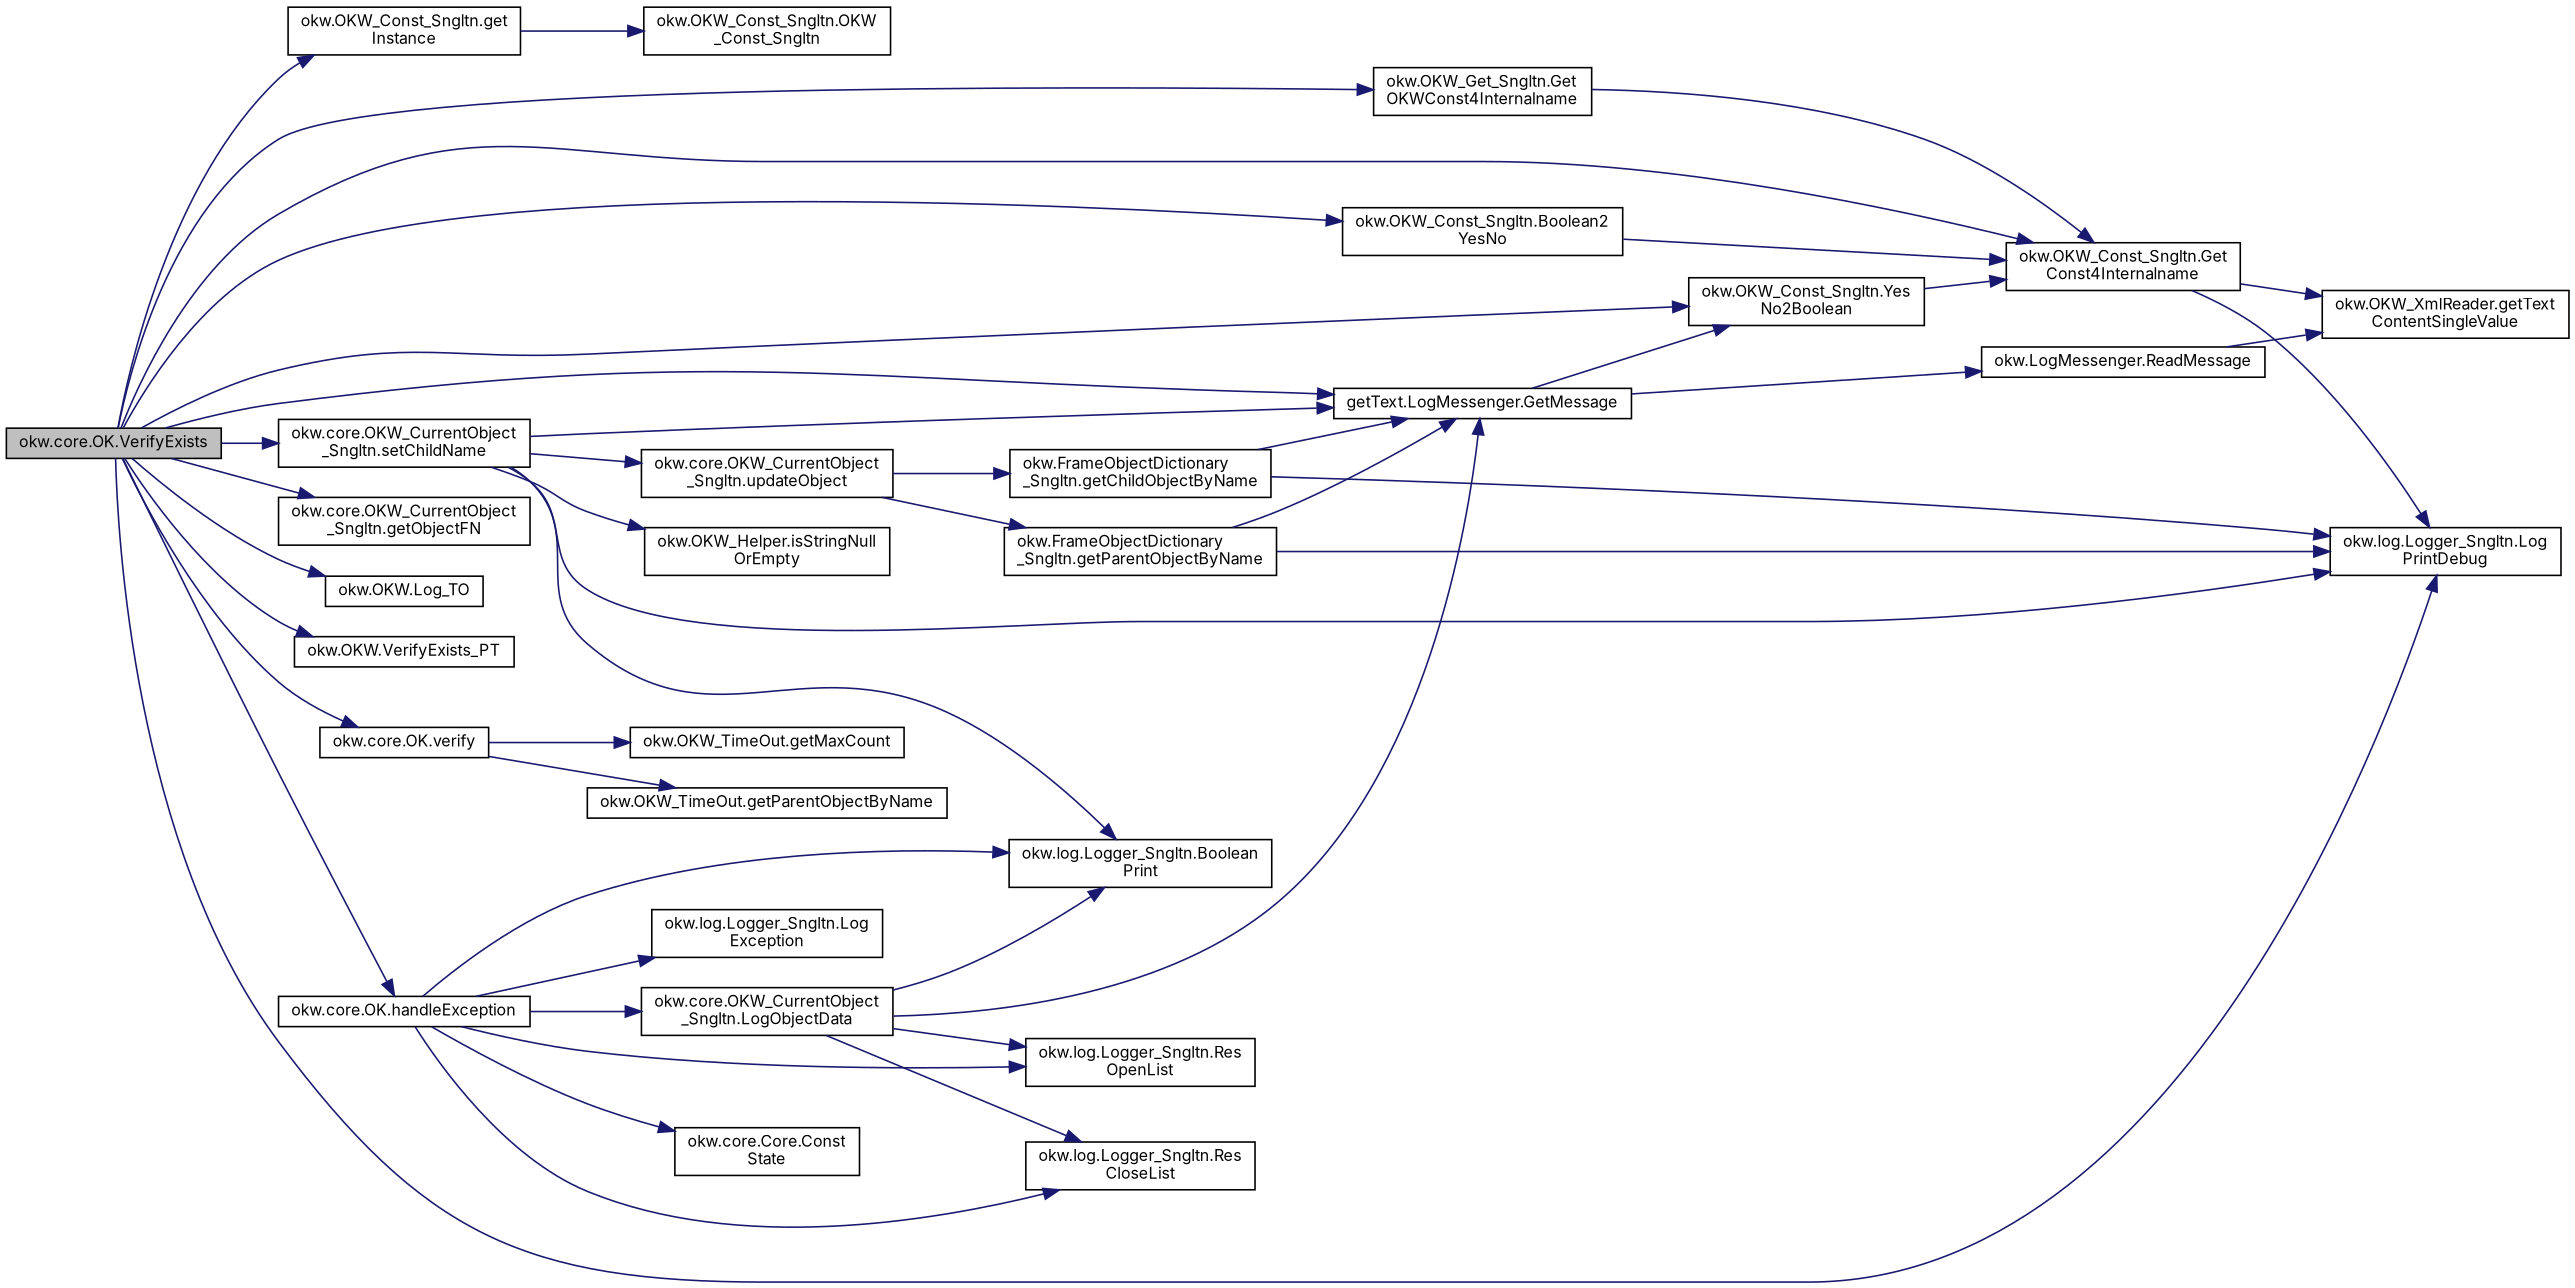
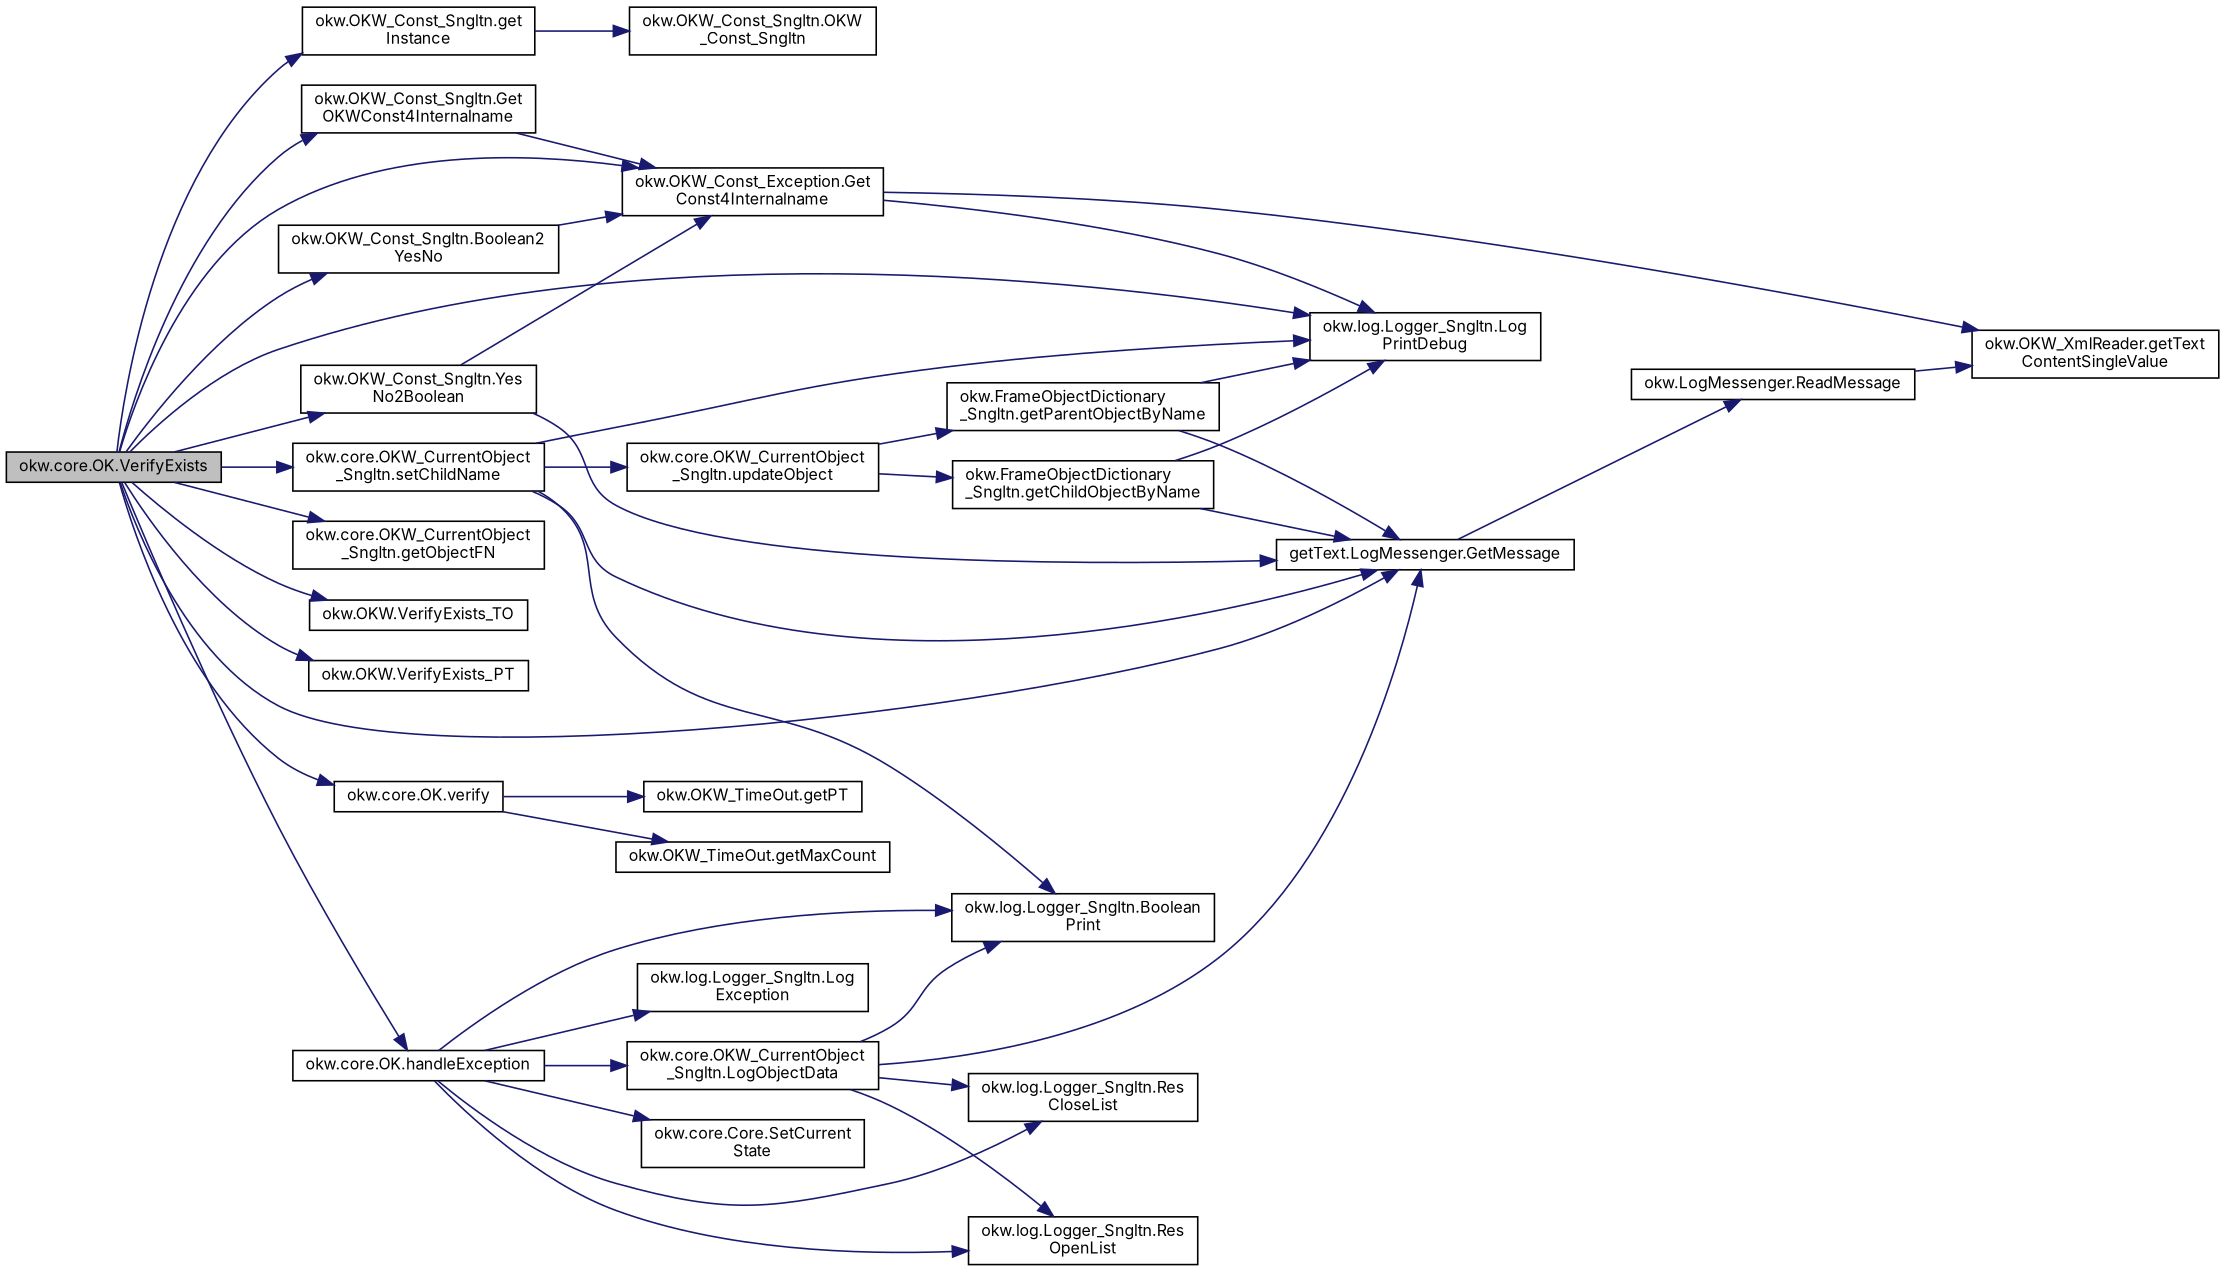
node "okw.OKW_Get_Sngltn.Get OKWConst4Internalname": label "okw.OKW_Get_Sngltn.Get OKWConst4Internalname" -> "okw.OKW_Const_Sngltn.Get OKWConst4Internalname"
node "okw.OKW_Const_Sngltn.Get Const4Internalname": label "okw.OKW_Const_Sngltn.Get Const4Internalname" -> "okw.OKW_Const_Exception.Get Const4Internalname"
edge "getText.LogMessenger.GetMessage" -> "okw.OKW_Const_Sngltn.Yes No2Boolean": reversed
node "okw.OKW_Helper.isStringNull OrEmpty": removed
node "okw.OKW.Log_TO": label "okw.OKW.Log_TO" -> "okw.OKW.VerifyExists_TO"
node "okw.OKW_TimeOut.getParentObjectByName": label "okw.OKW_TimeOut.getParentObjectByName" -> "okw.OKW_TimeOut.getPT"
node "okw.core.Core.Const State": label "okw.core.Core.Const State" -> "okw.core.Core.SetCurrent State"
